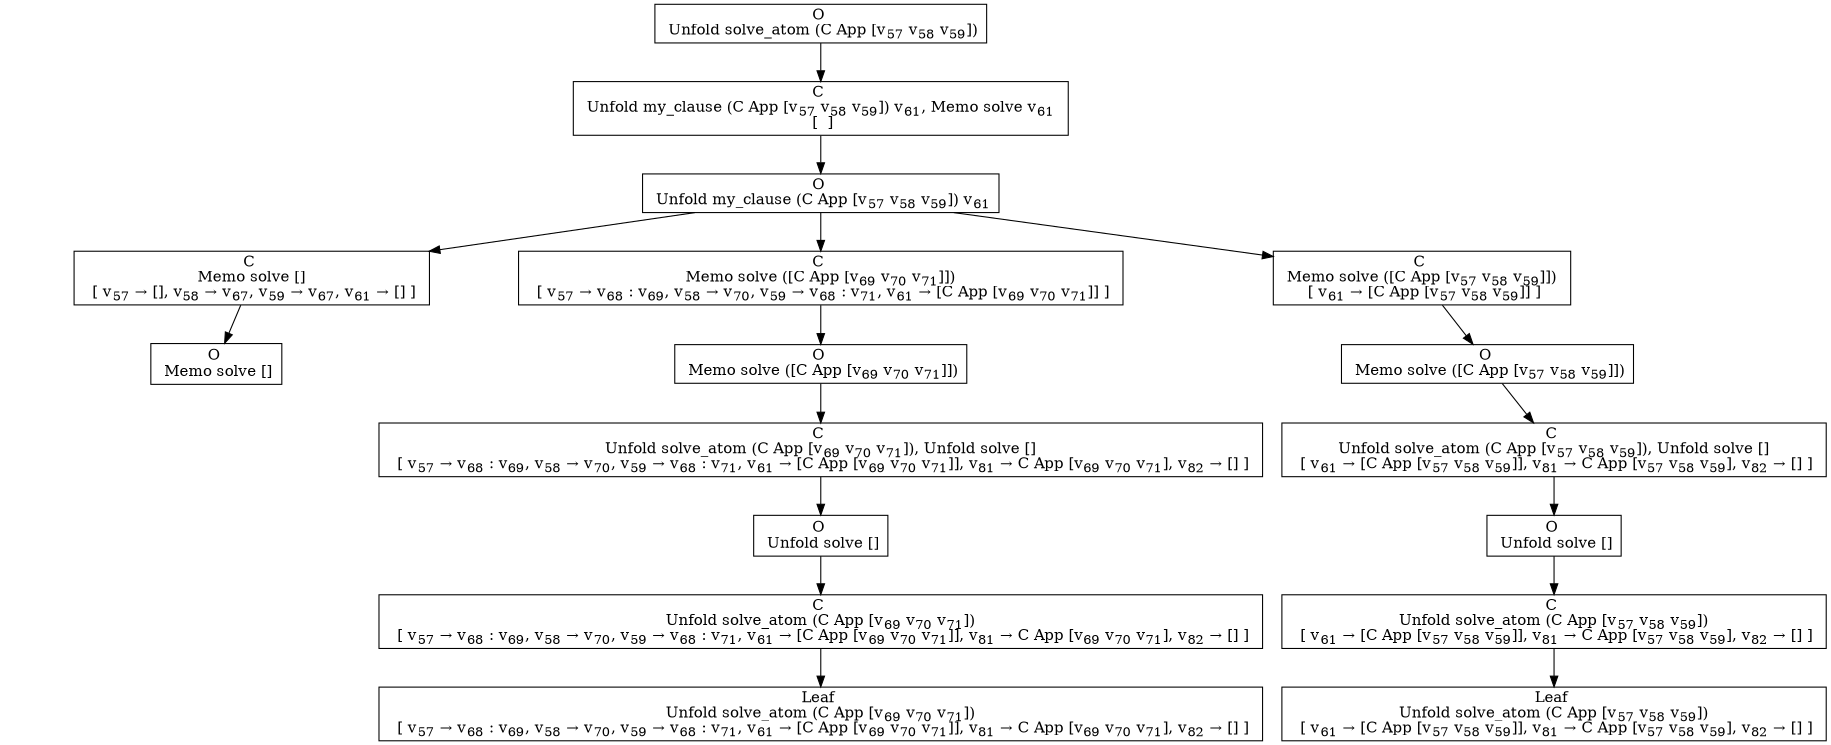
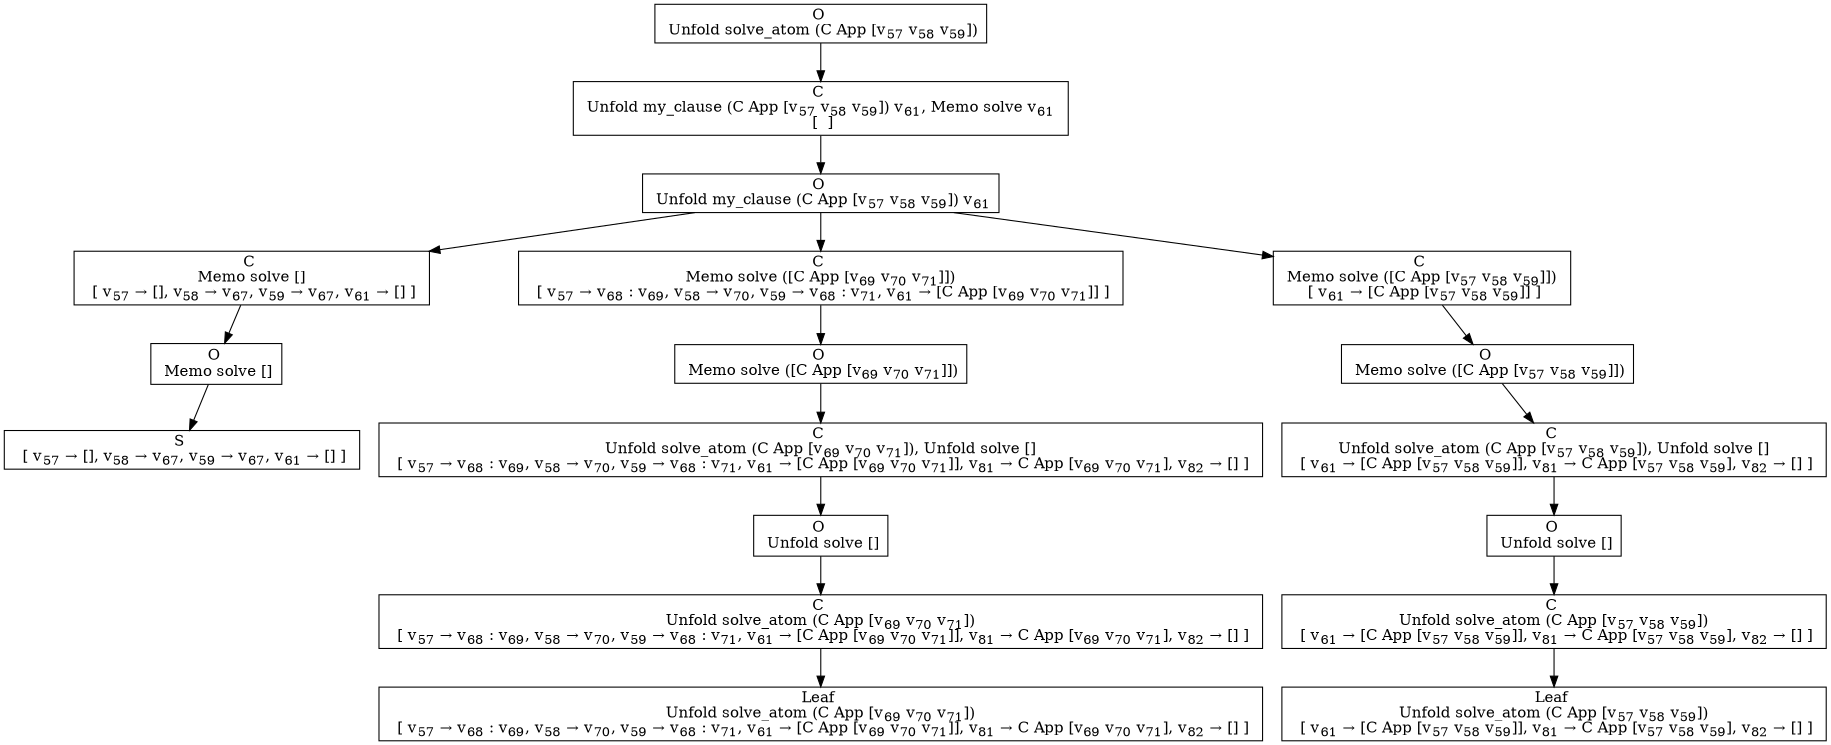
node "S": added
